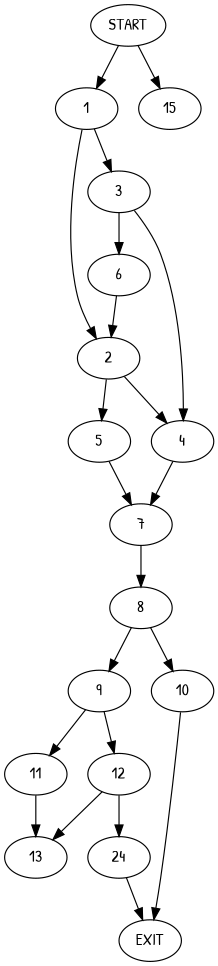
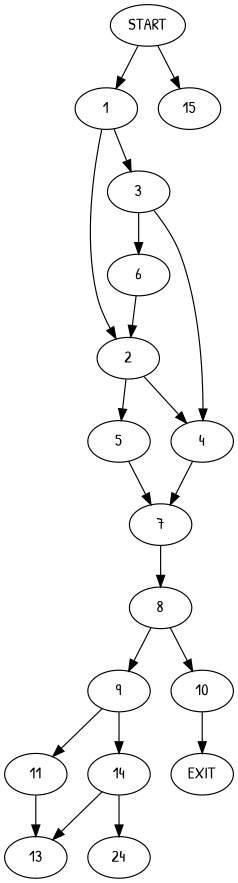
node "12": label "12" -> "14"
edge "24" -> "EXIT": removed
